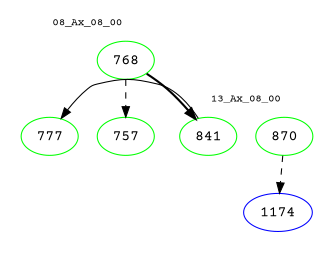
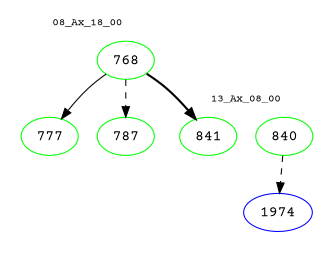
cluster "08_Ax_08_00": label "08_Ax_08_00" -> "08_Ax_18_00"
edge "841" -> "777": now "768" -> "777"
node "757": label "757" -> "787"
node "870": label "870" -> "840"
node "1174": label "1174" -> "1974"
